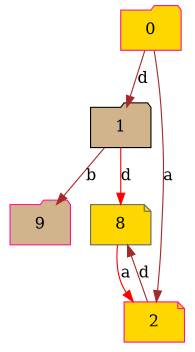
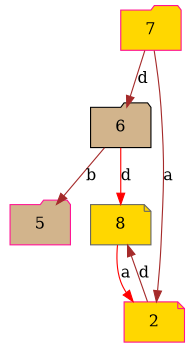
node "0": label "0" -> "7"
node "1": label "1" -> "6"
node "9": label "9" -> "5"
